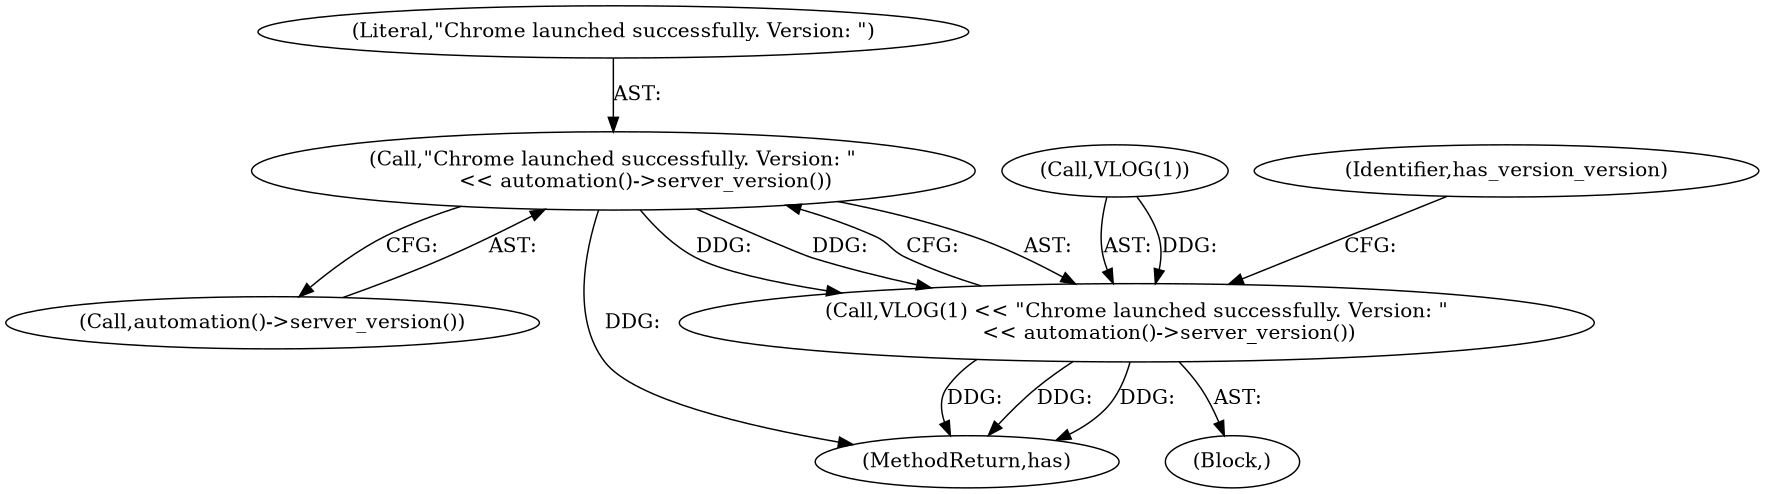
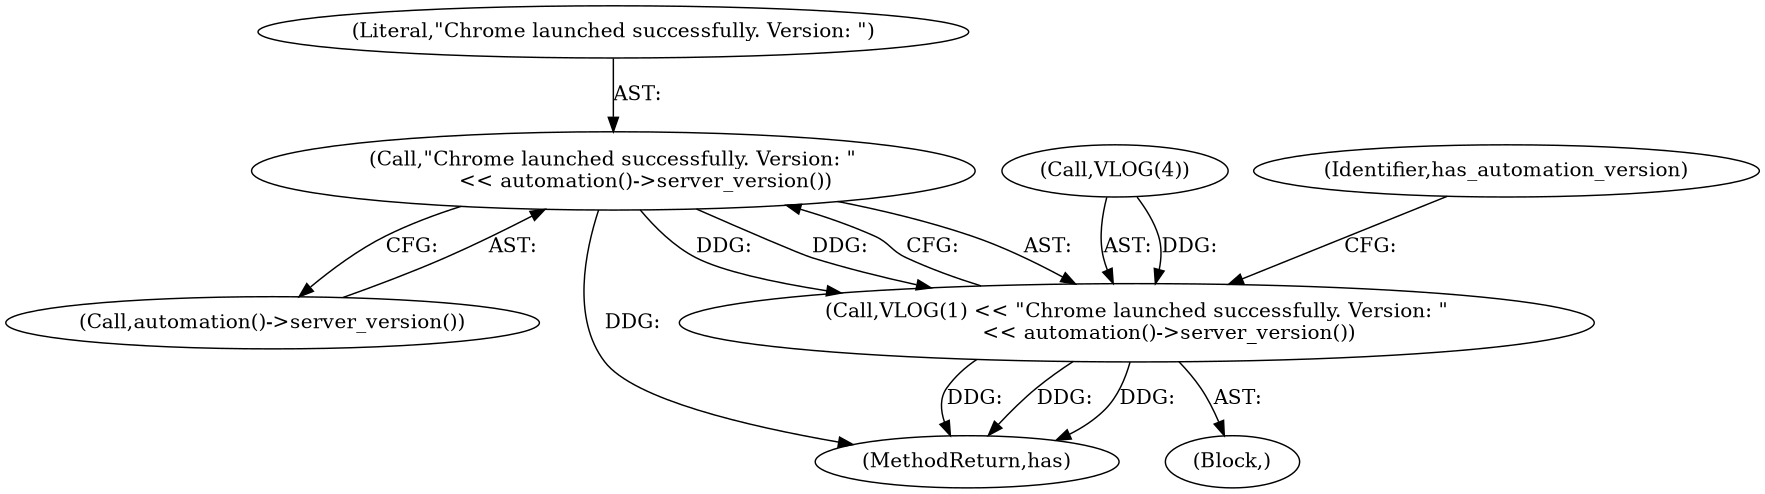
node "(Call,VLOG(1))": label "(Call,VLOG(1))" -> "(Call,VLOG(4))"
node "(Identifier,has_version_version)": label "(Identifier,has_version_version)" -> "(Identifier,has_automation_version)"
